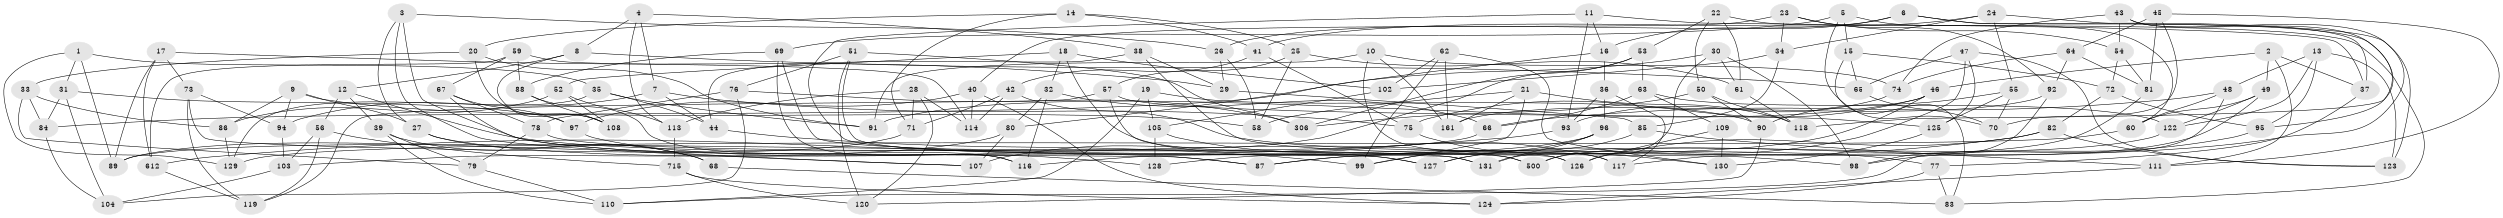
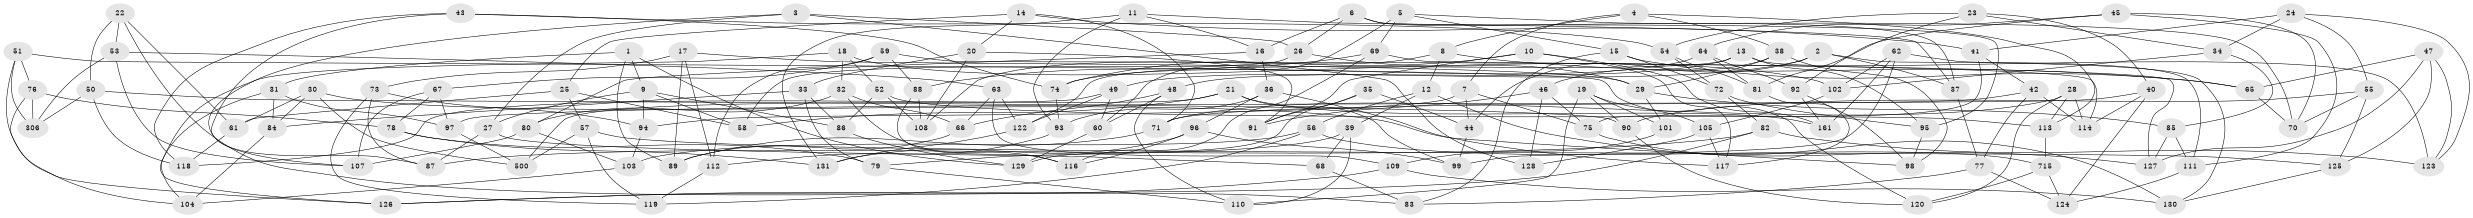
edge "1" -- "35": now "1" -- "9"
node "101": added
node "612": label "612" -> "112"
